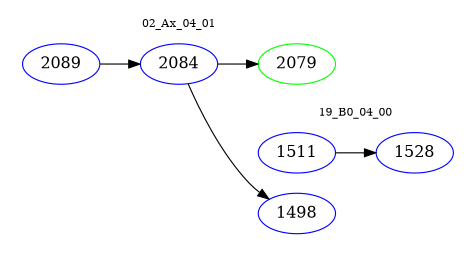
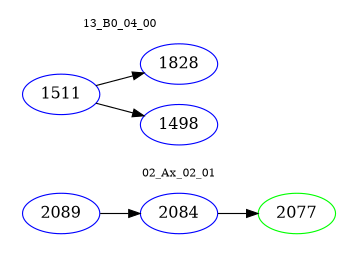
cluster "02_Ax_04_01": label "02_Ax_04_01" -> "02_Ax_02_01"
node "2079": label "2079" -> "2077"
cluster "19_B0_04_00": label "19_B0_04_00" -> "13_B0_04_00"
edge "2084" -> "1498": now "1511" -> "1498"
node "1528": label "1528" -> "1828"
